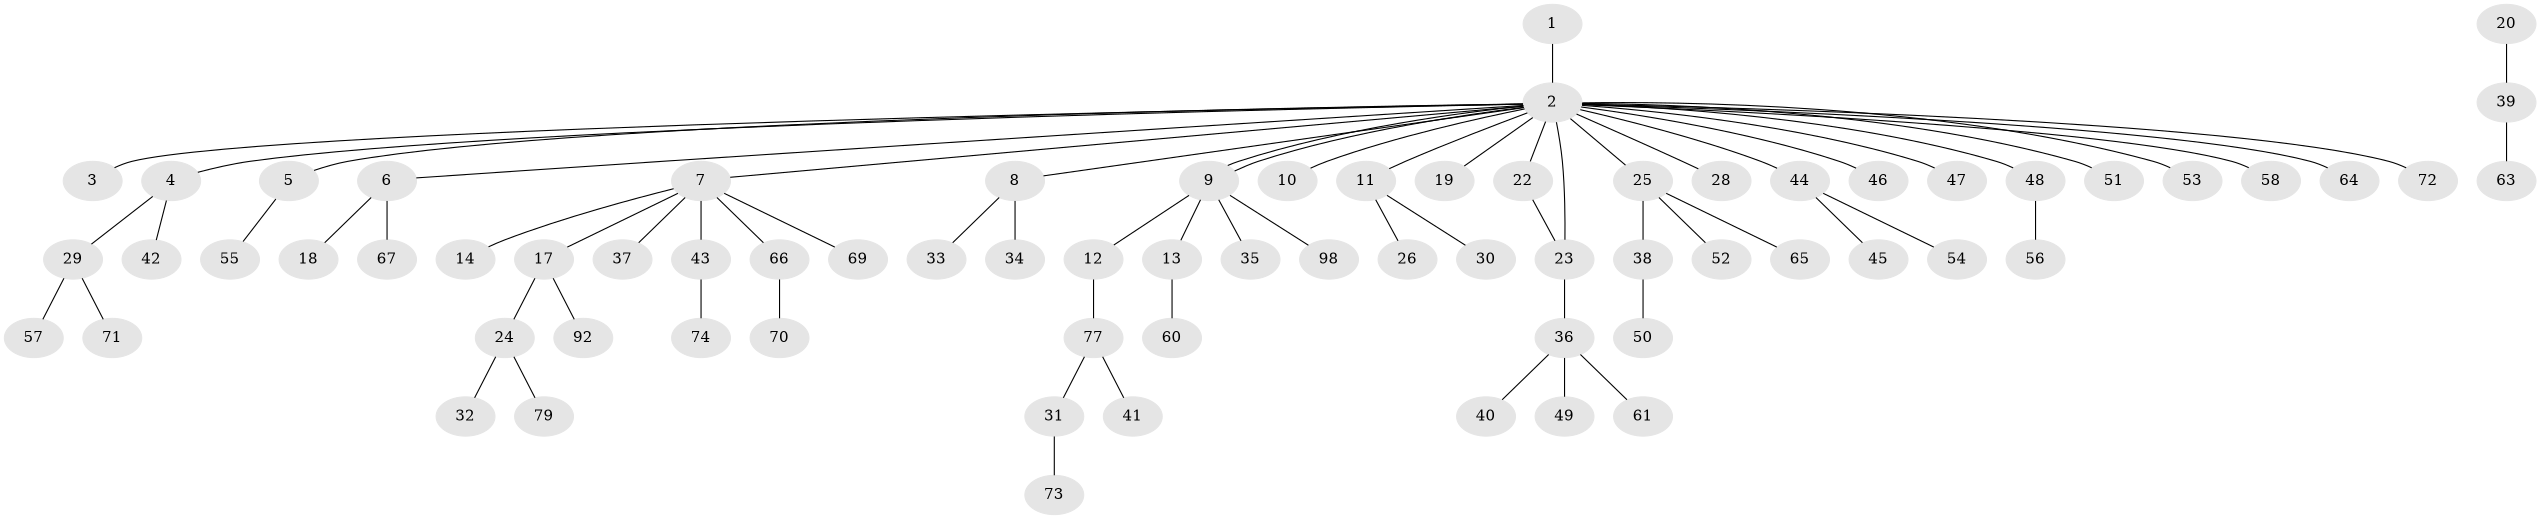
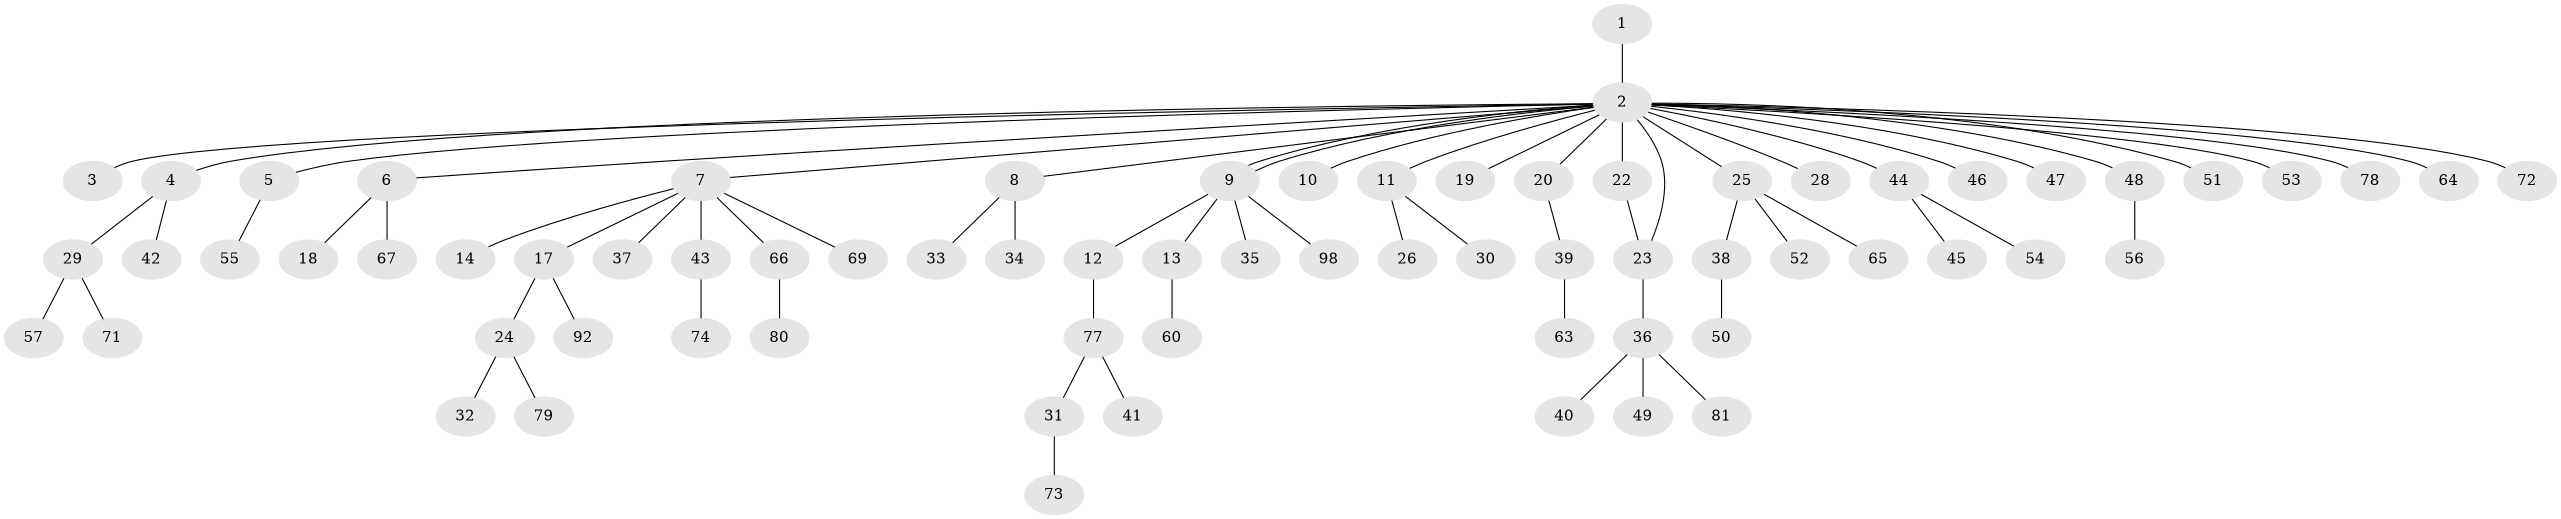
edge "2" -- "20": added
node "58": label "58" -> "78"
node "70": label "70" -> "80"
node "61": label "61" -> "81"
